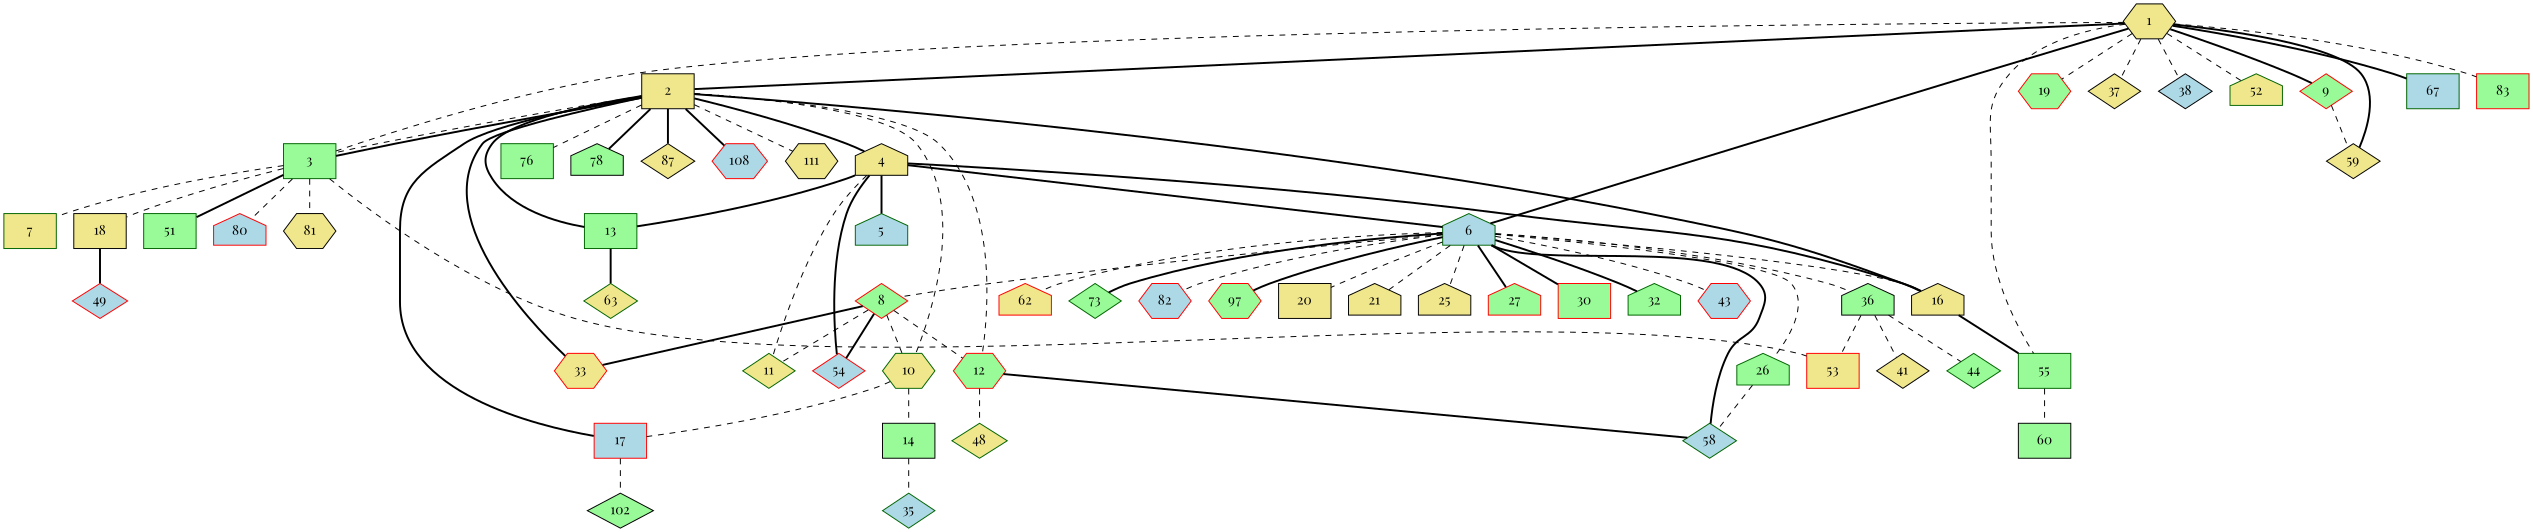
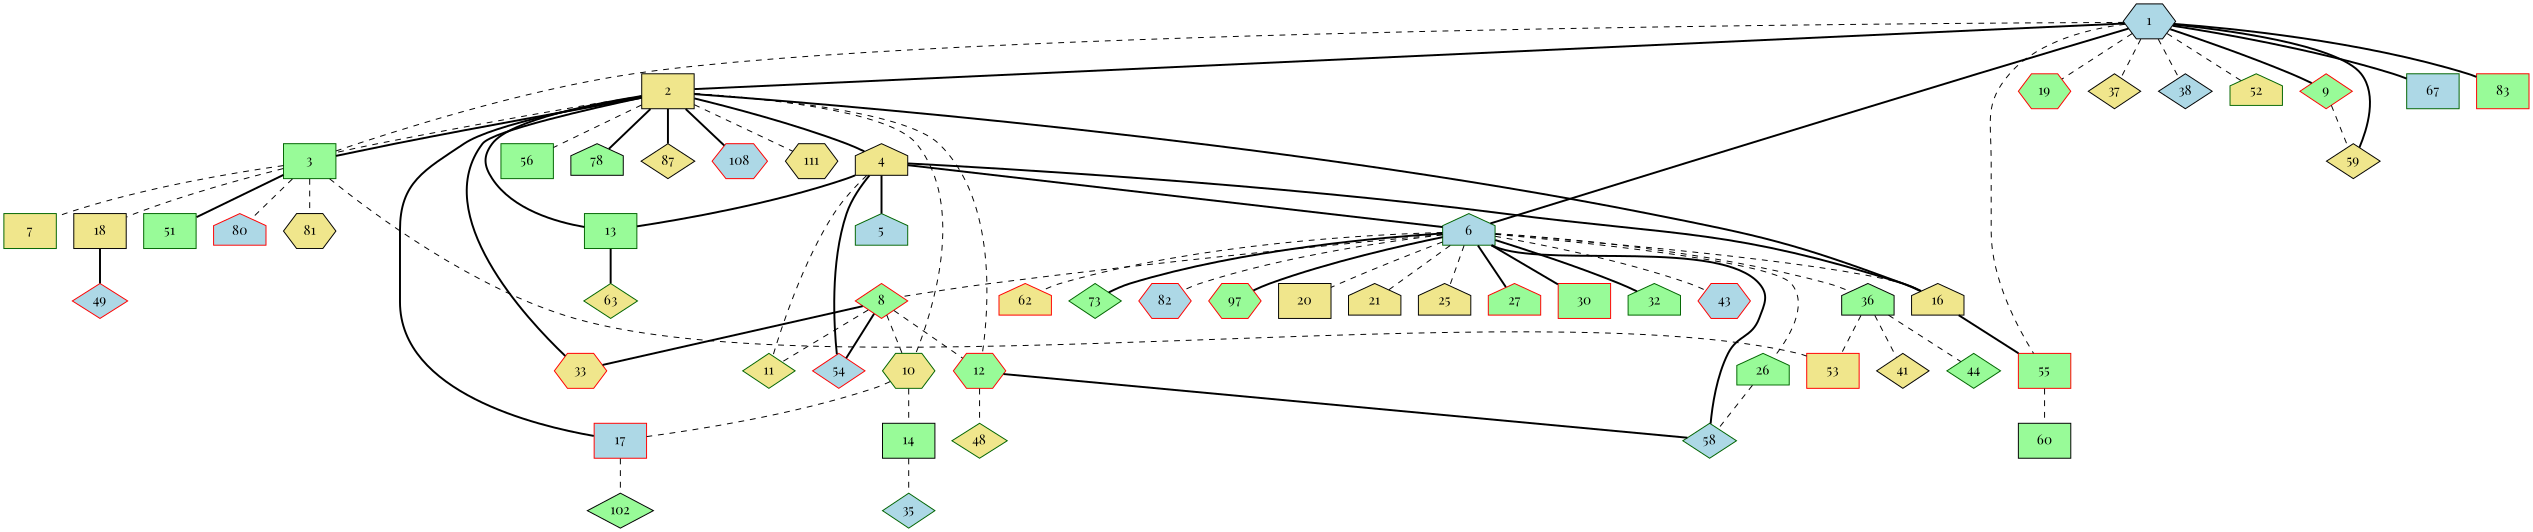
node "1": fillcolor khaki -> lightblue
edge "1" -- "83": style dashed -> bold
node "76": label "76" -> "56"
node "55": color darkgreen -> red
